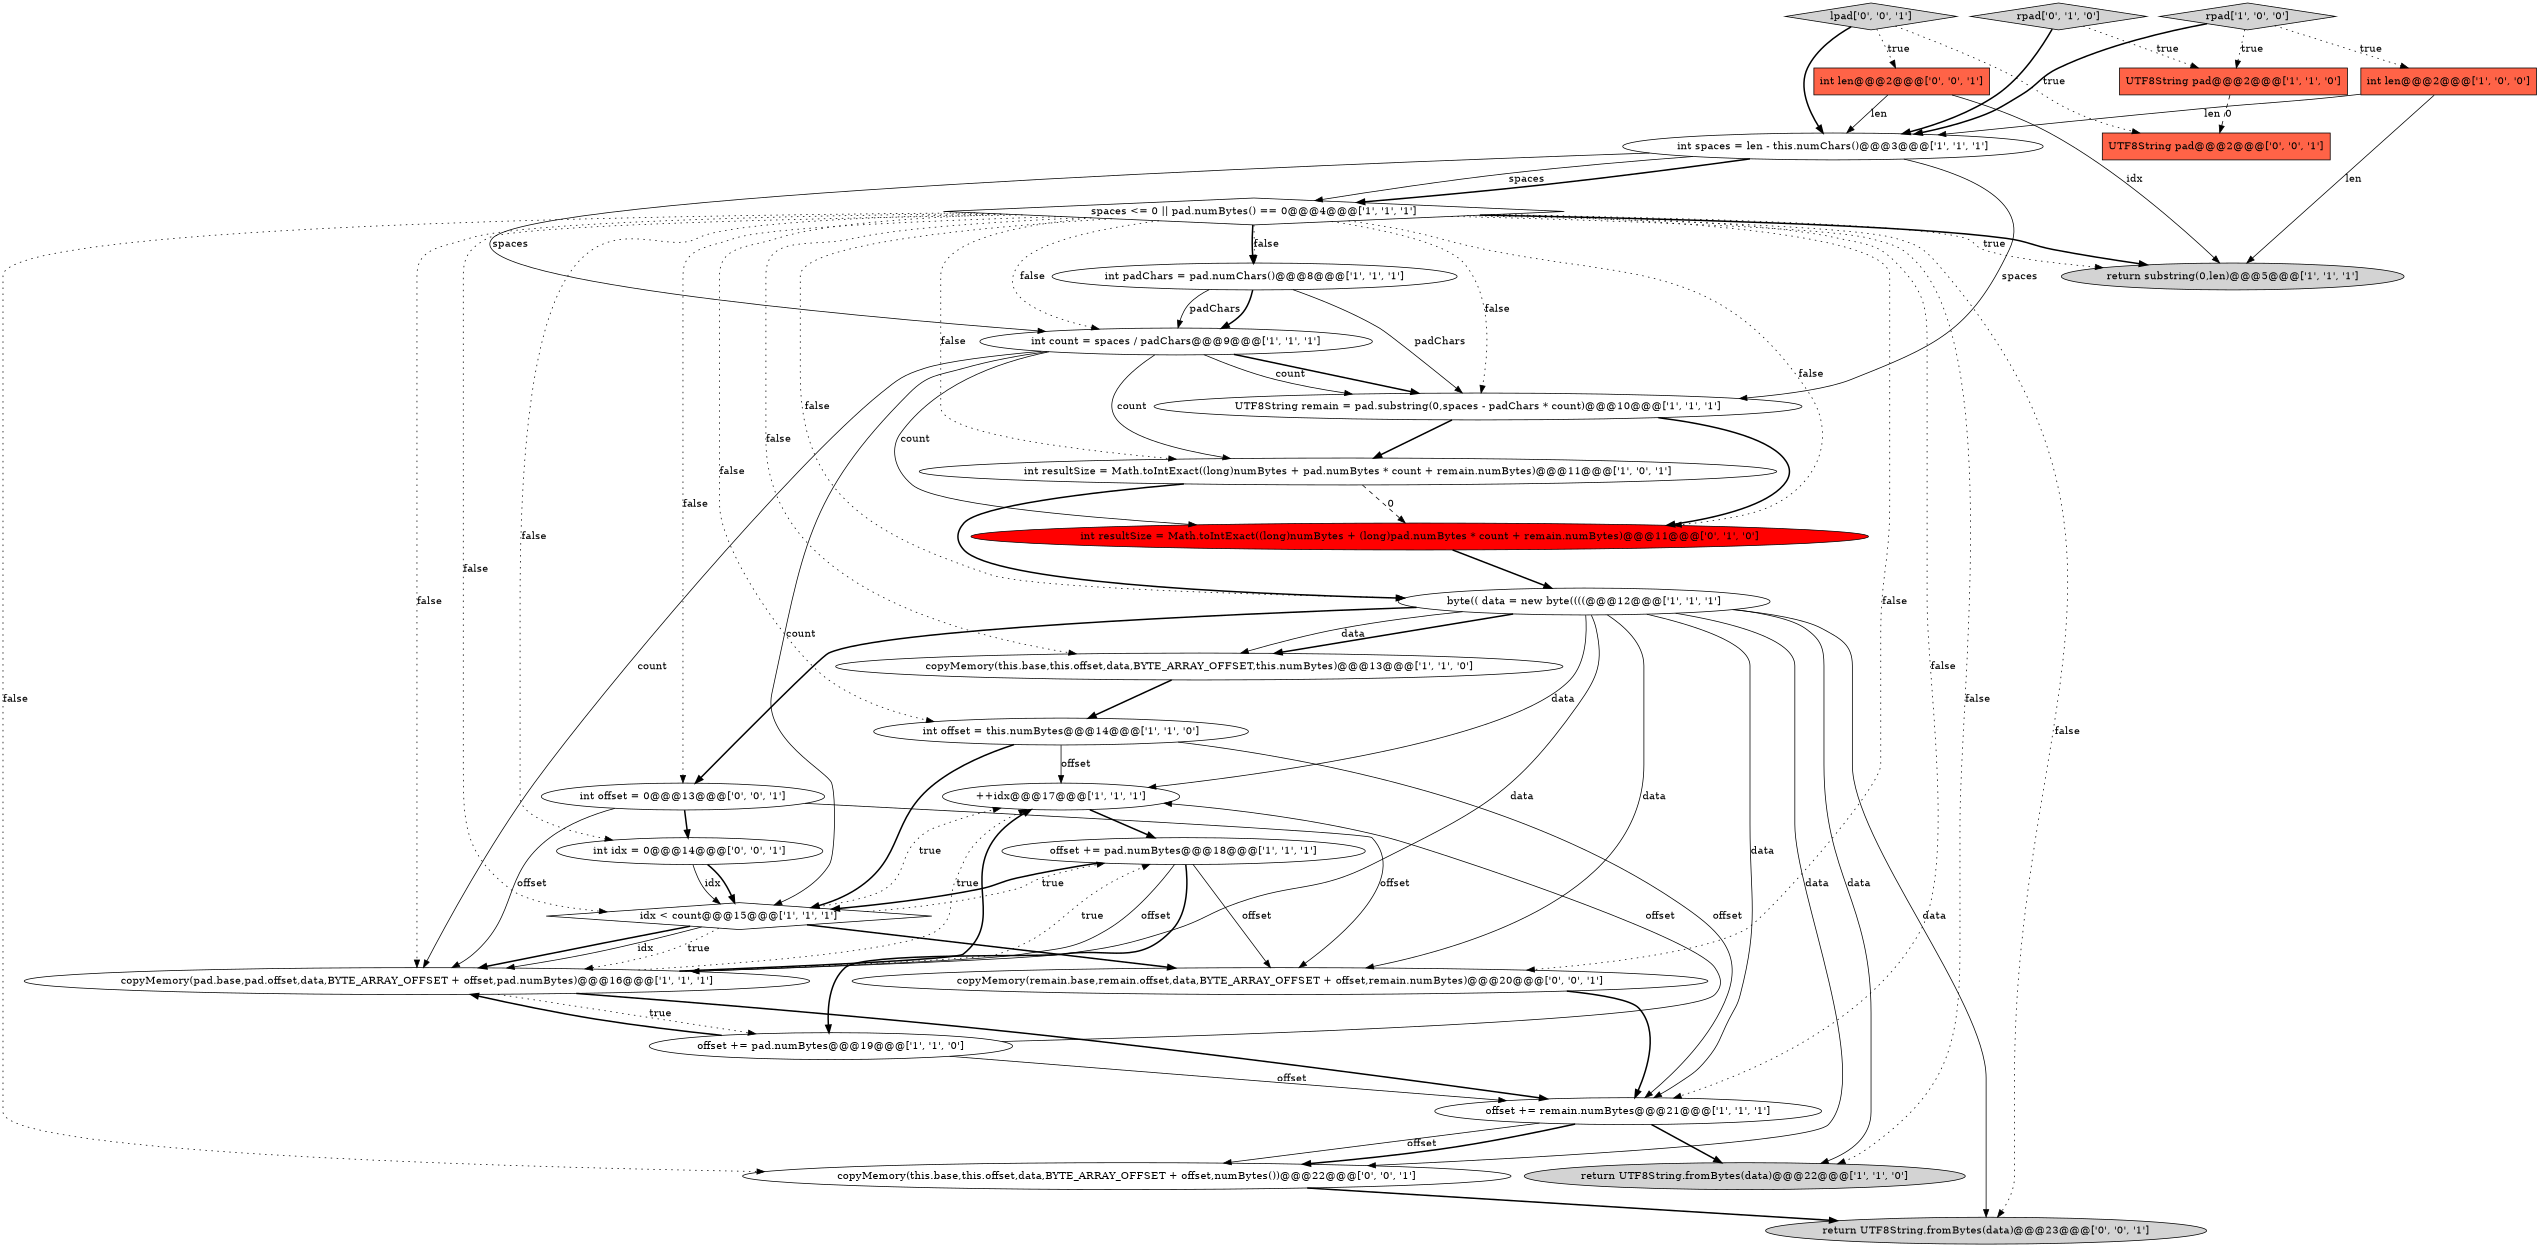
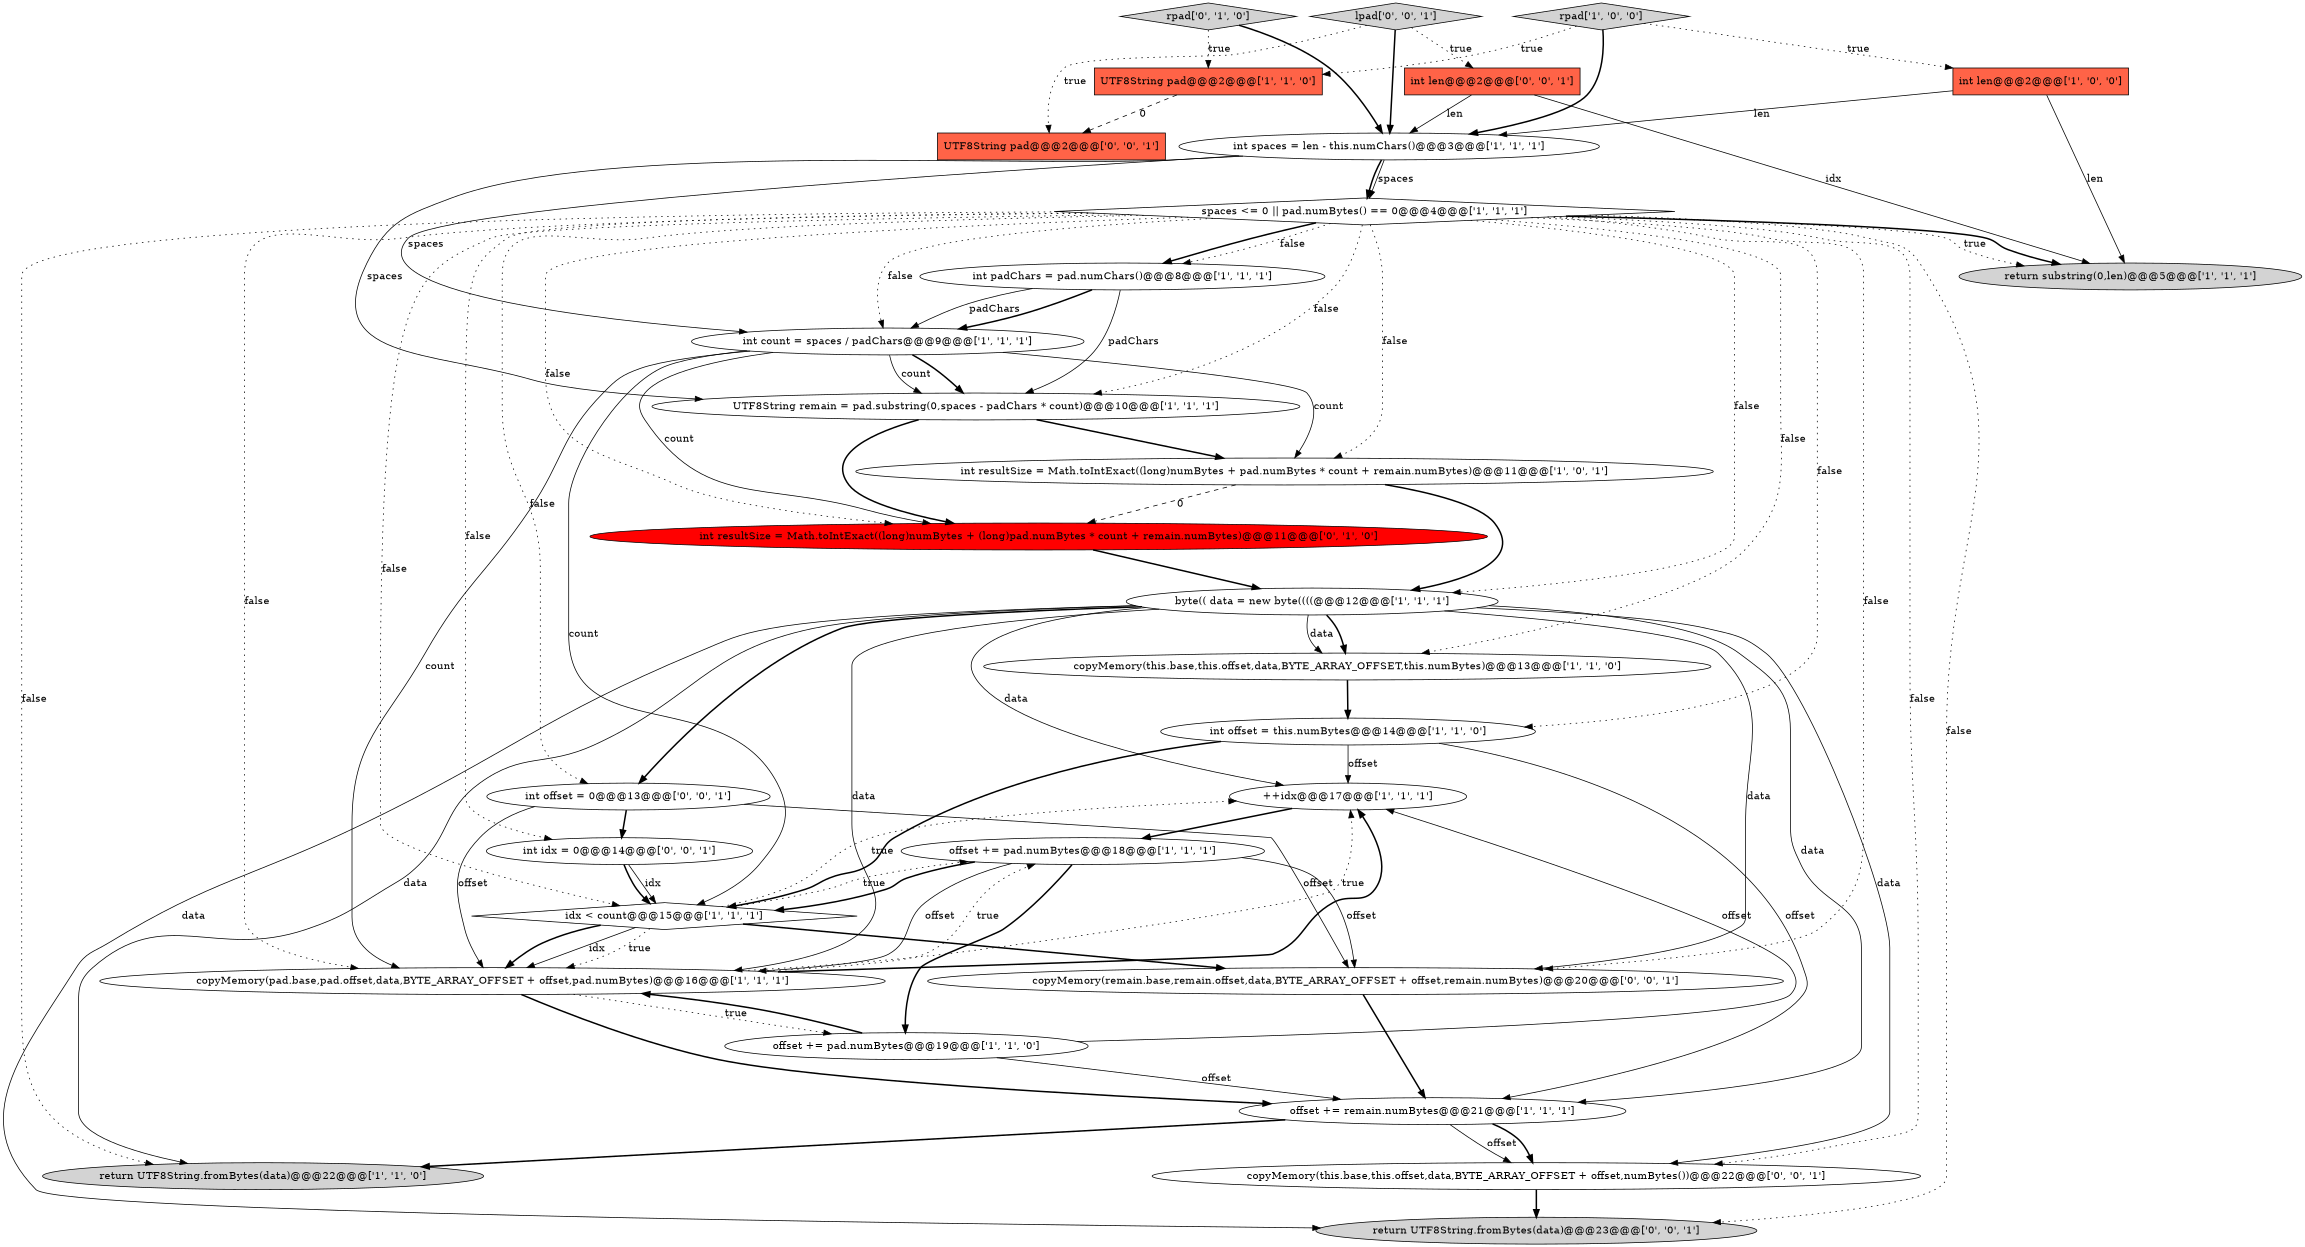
edge "spaces <= 0 || pad.numBytes() == 0@@@4@@@['1', '1', '1']" -> "offset += remain.numBytes@@@21@@@['1', '1', '1']": removed, label "false"
